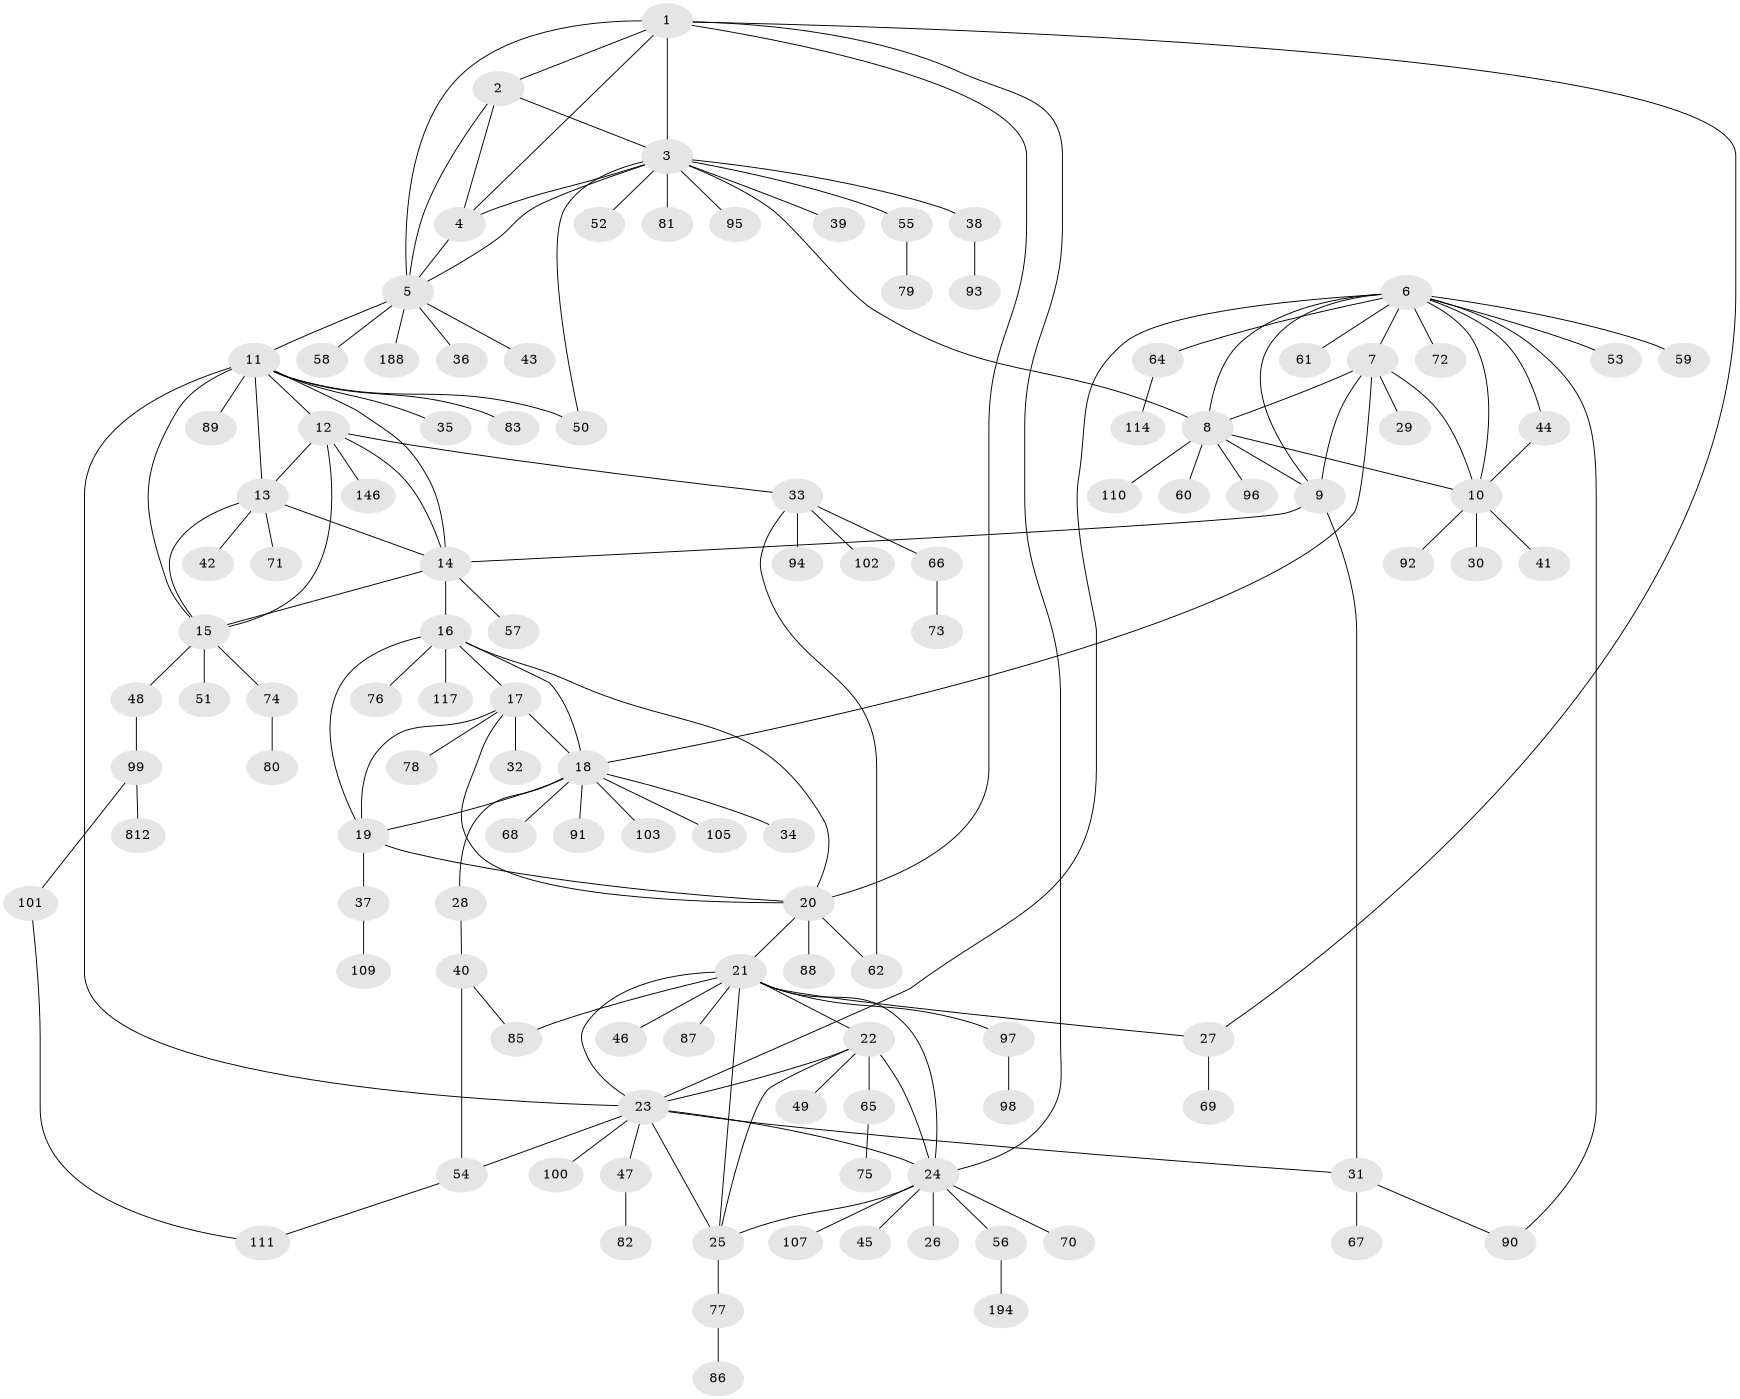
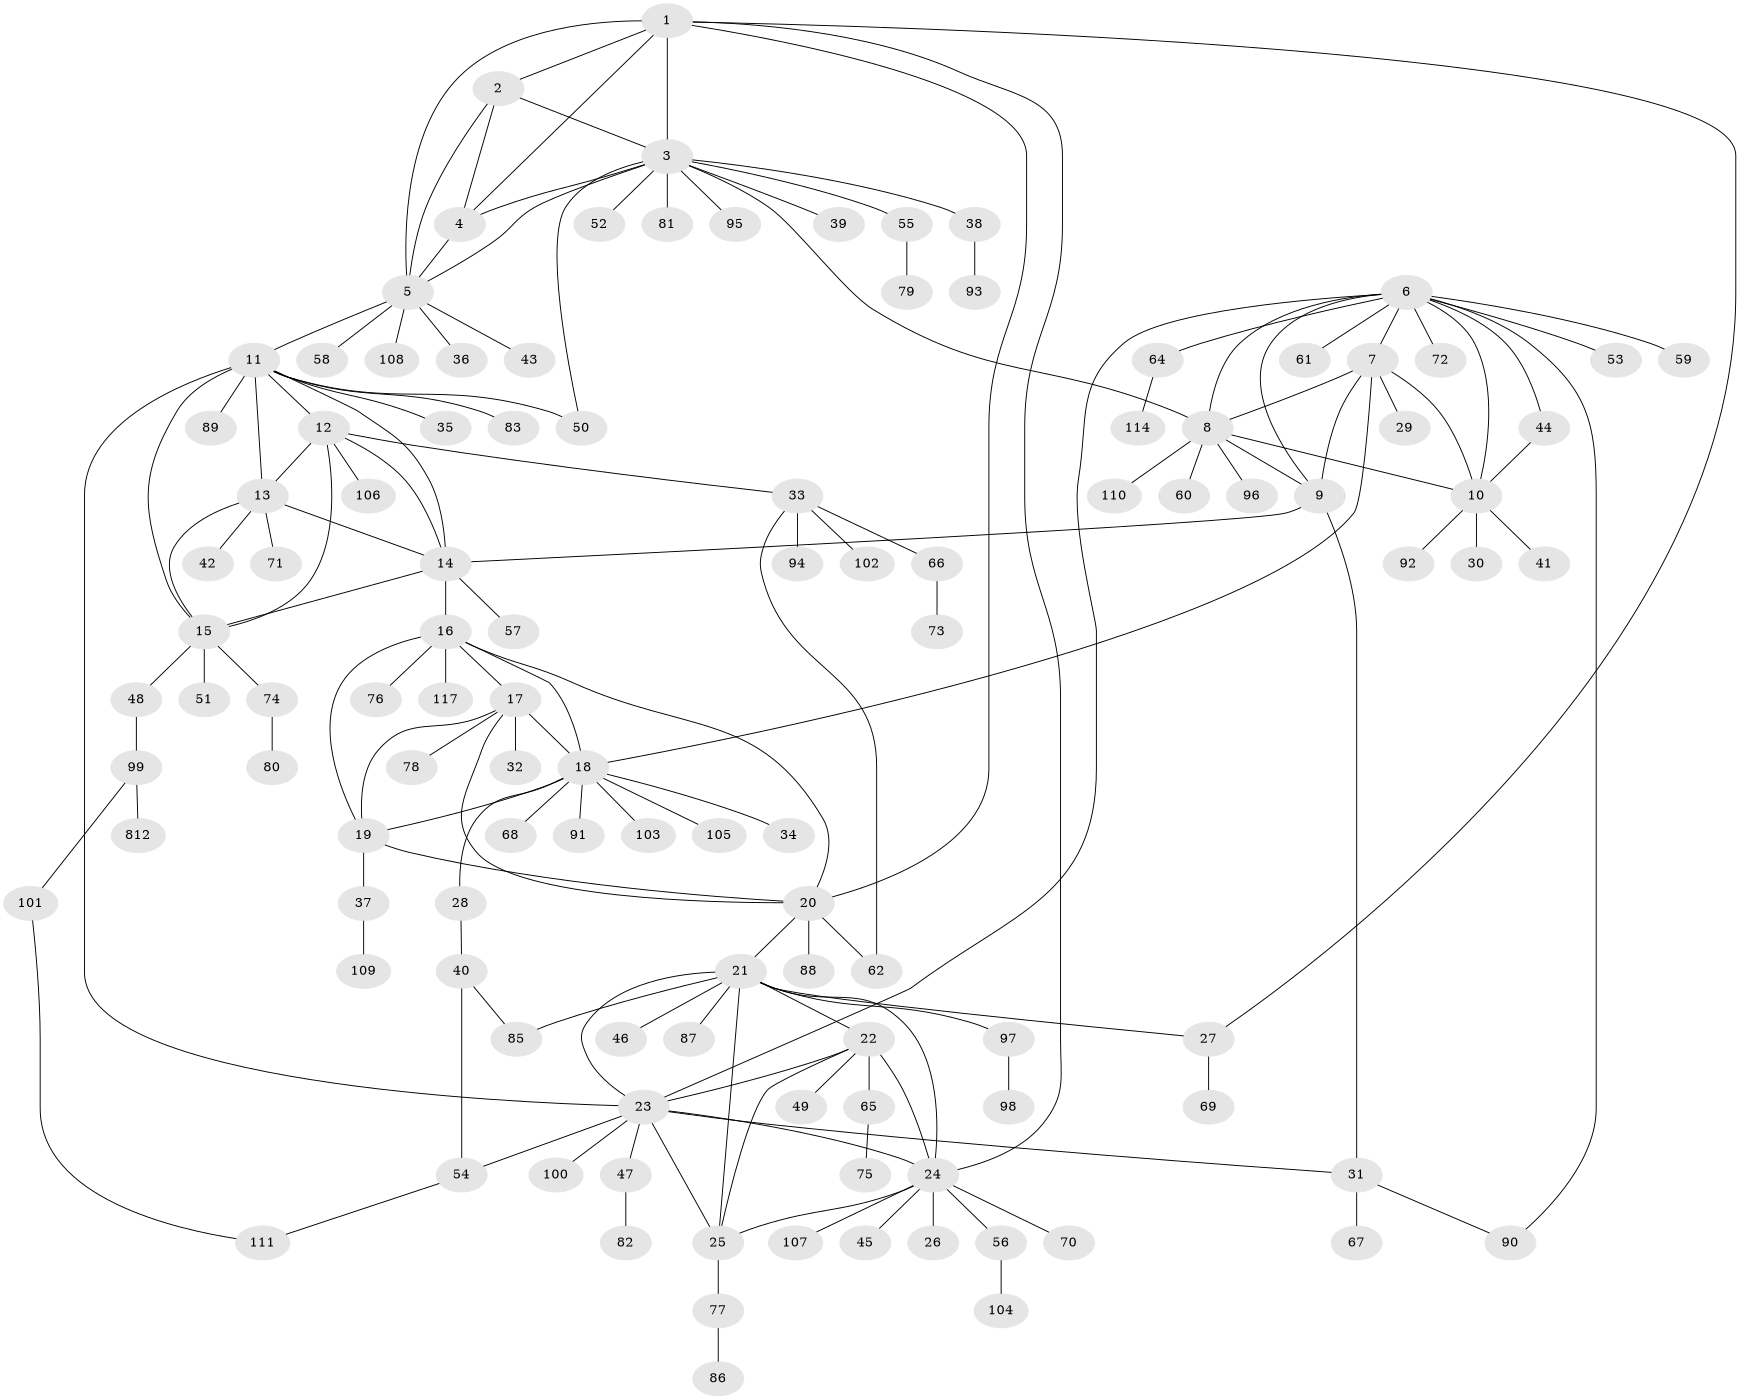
node "188": label "188" -> "108"
node "146": label "146" -> "106"
node "194": label "194" -> "104"
